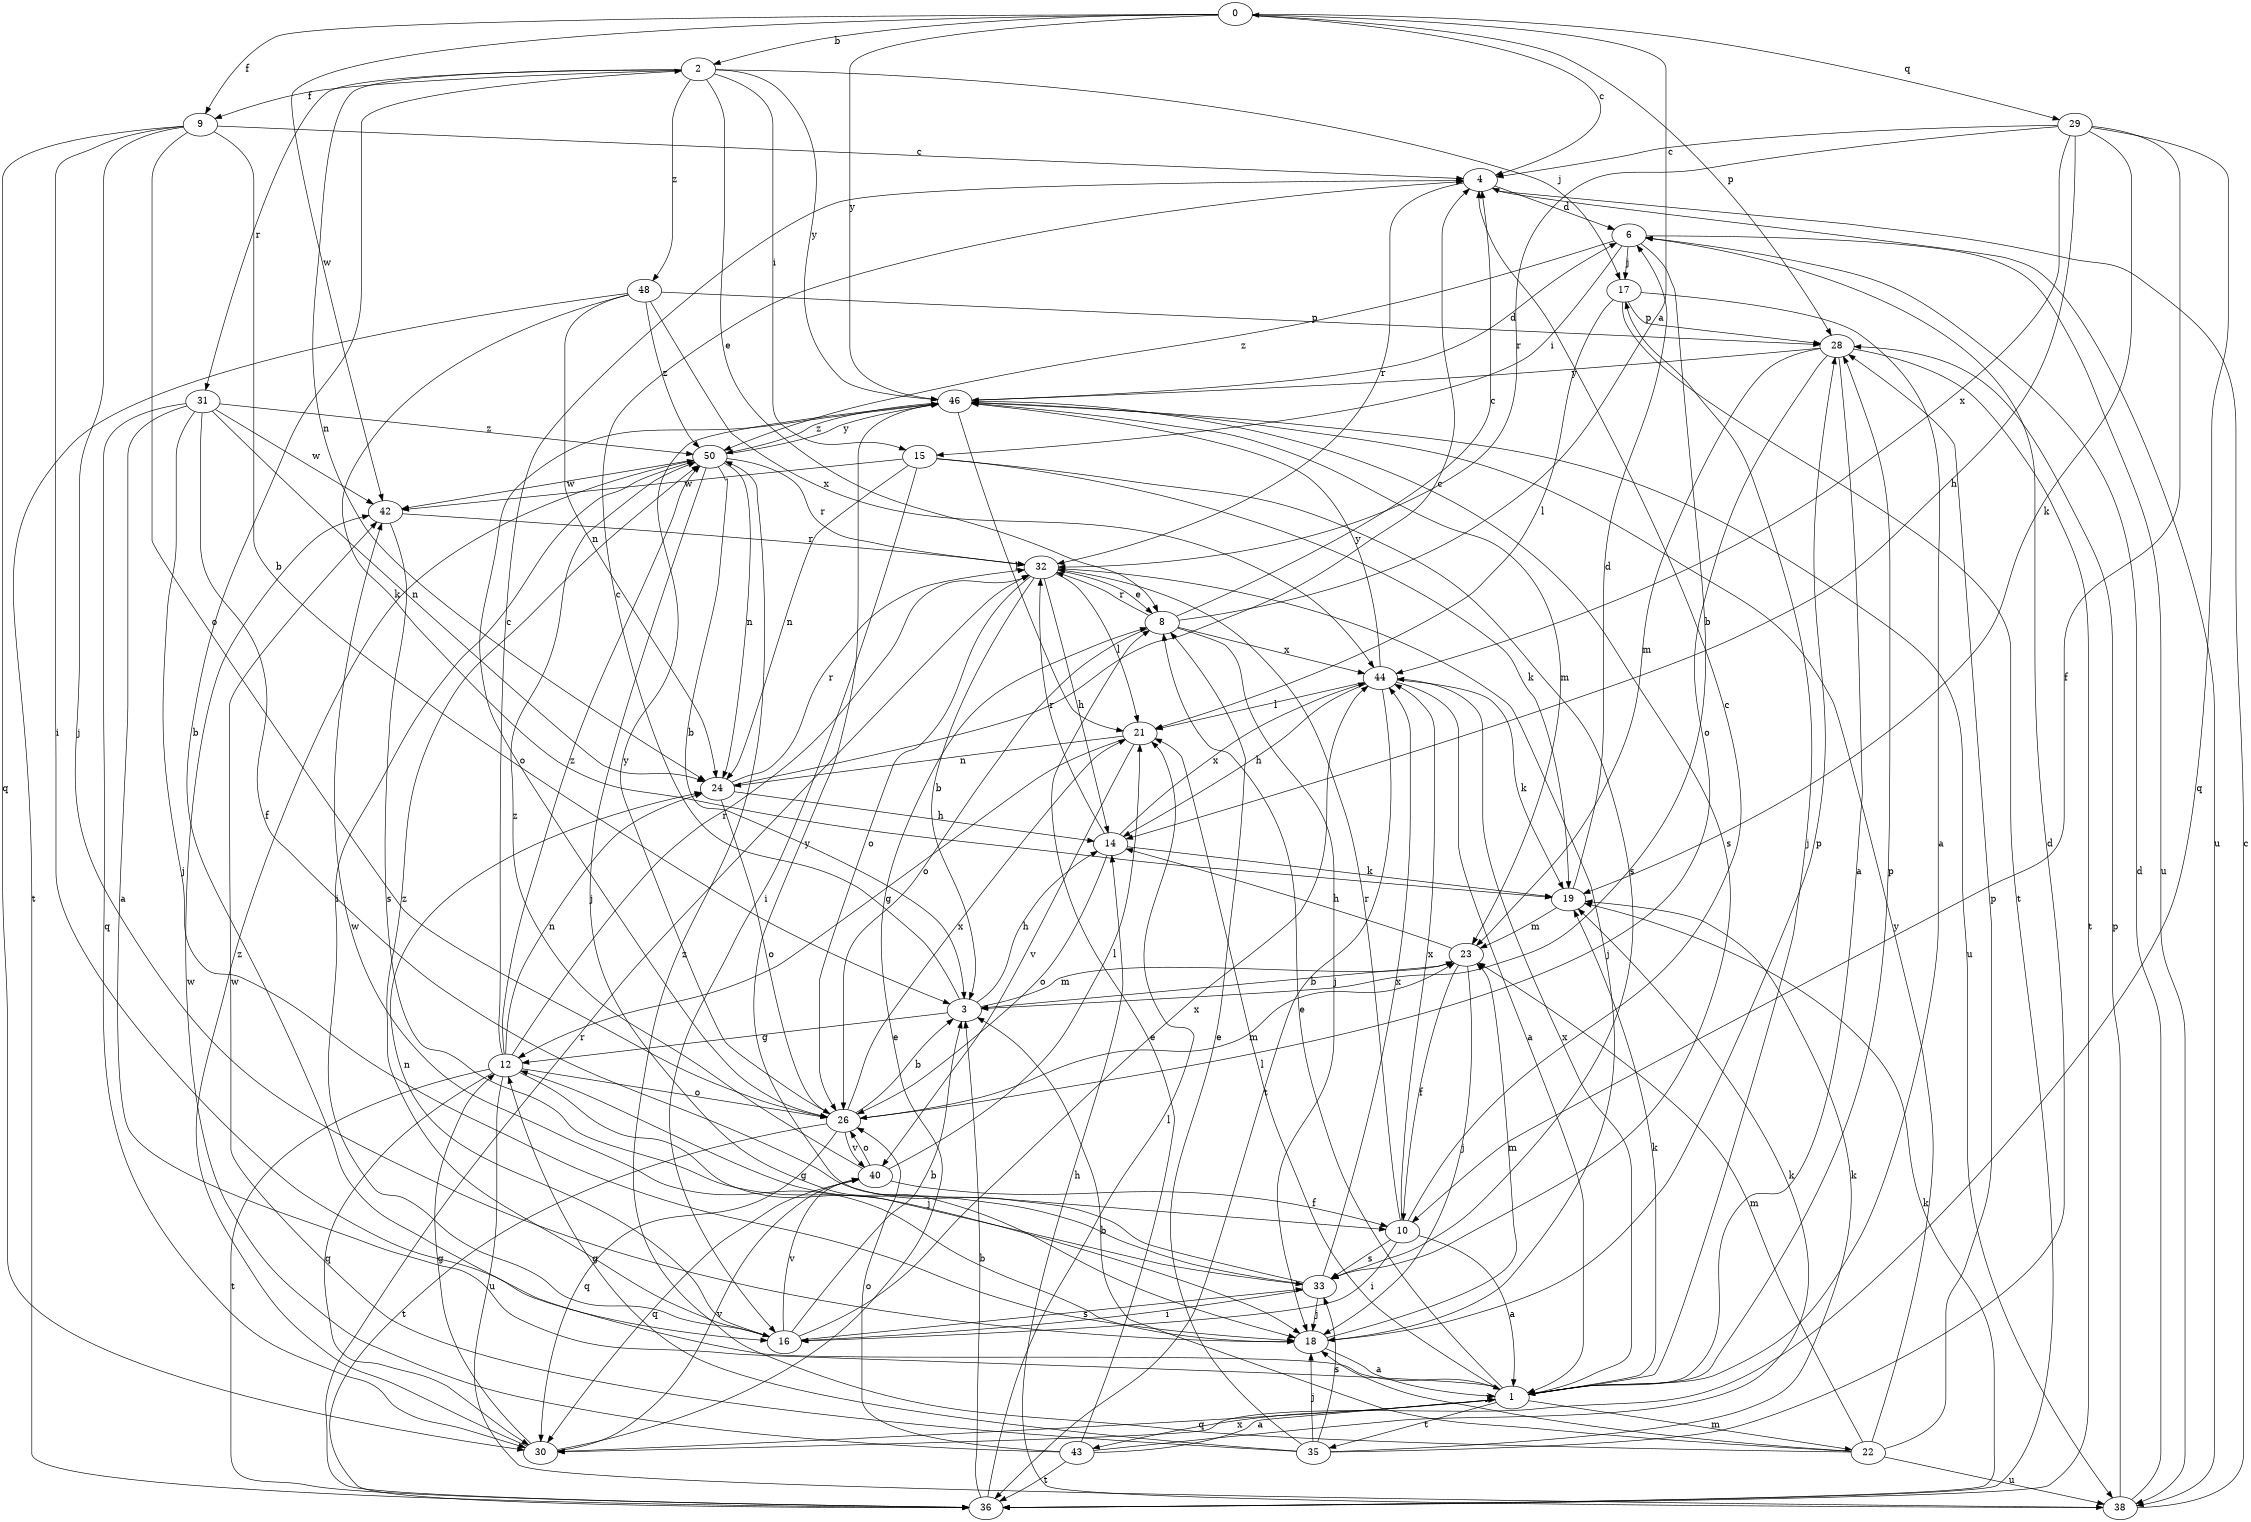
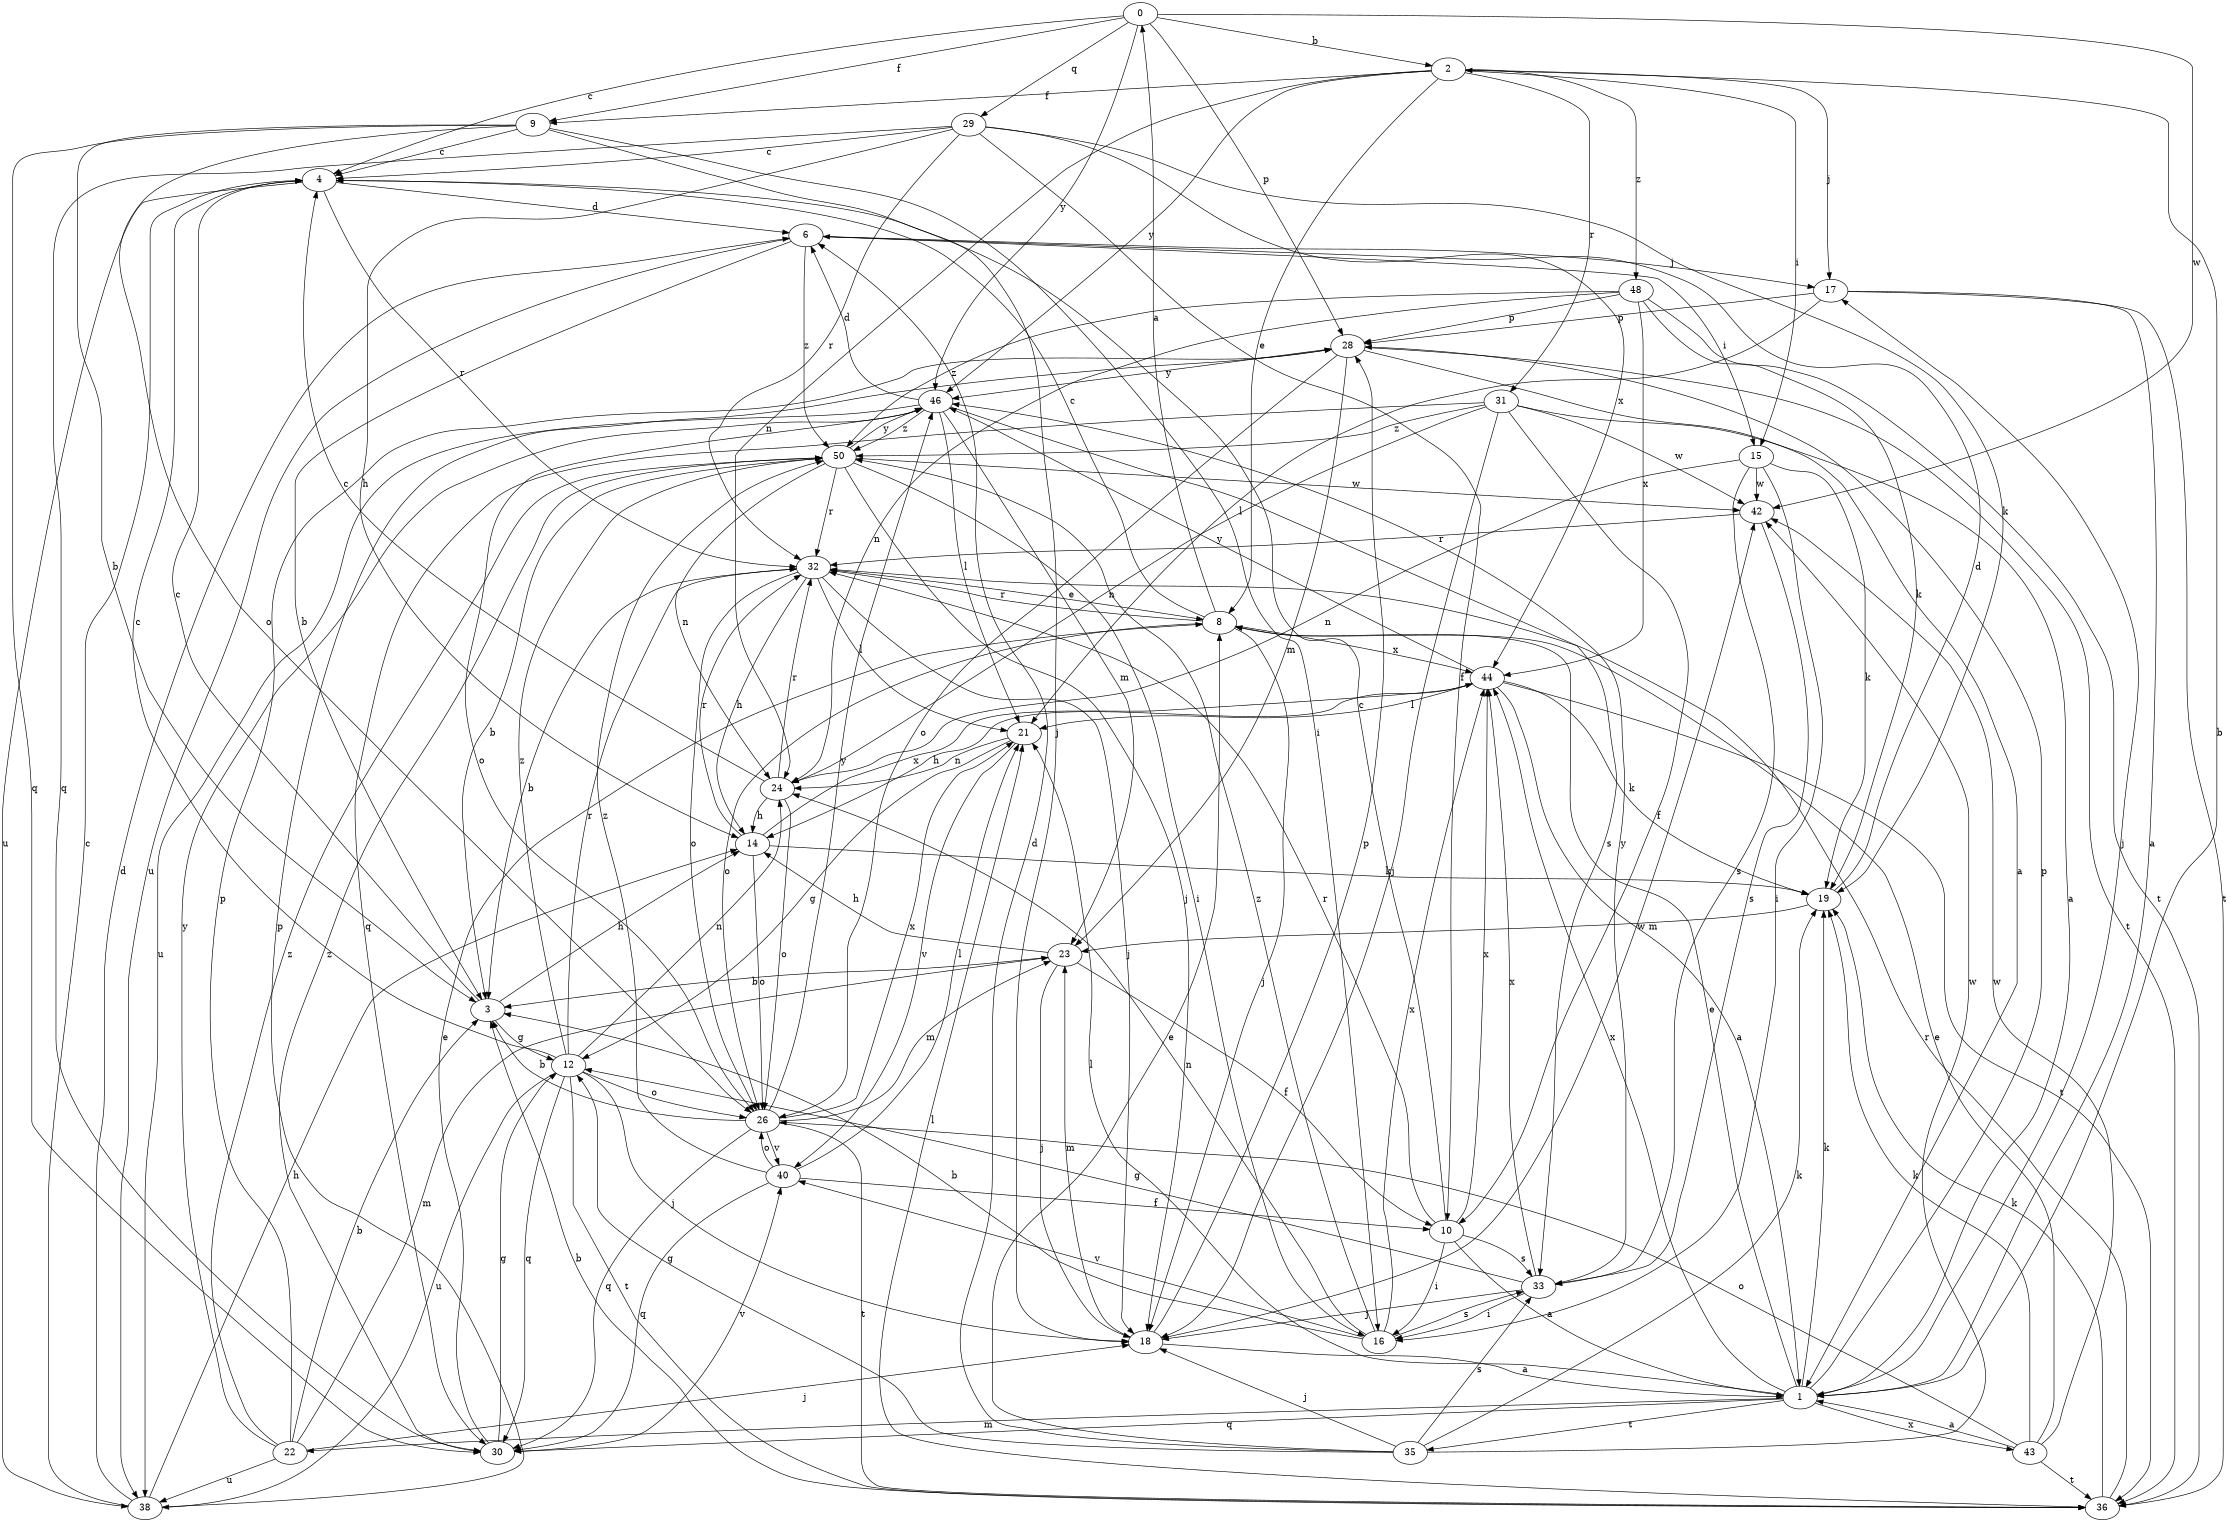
edge "3" -> "23": removed, label "m"
